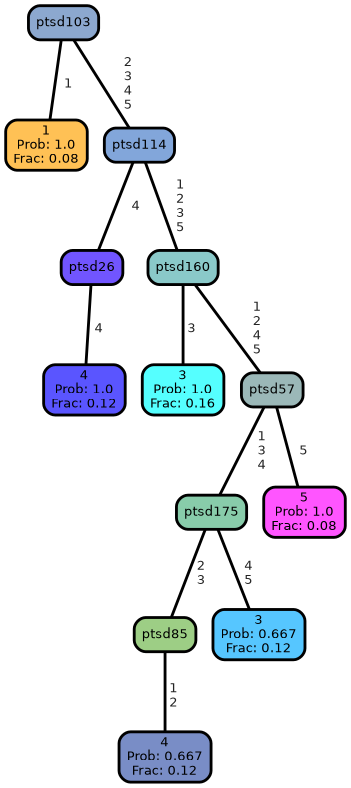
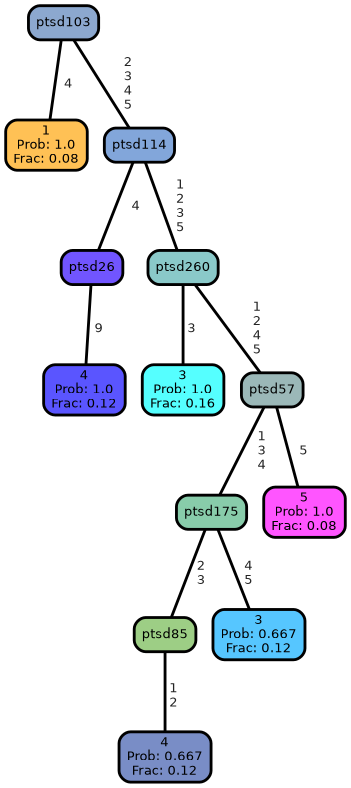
edge "ptsd103" -- "1 Prob: 1.0 Frac: 0.08": label " 1" -> " 4"
node "ptsd160": label "ptsd160" -> "ptsd260"
edge "ptsd26" -- "4 Prob: 1.0 Frac: 0.12": label " 4" -> " 9"
